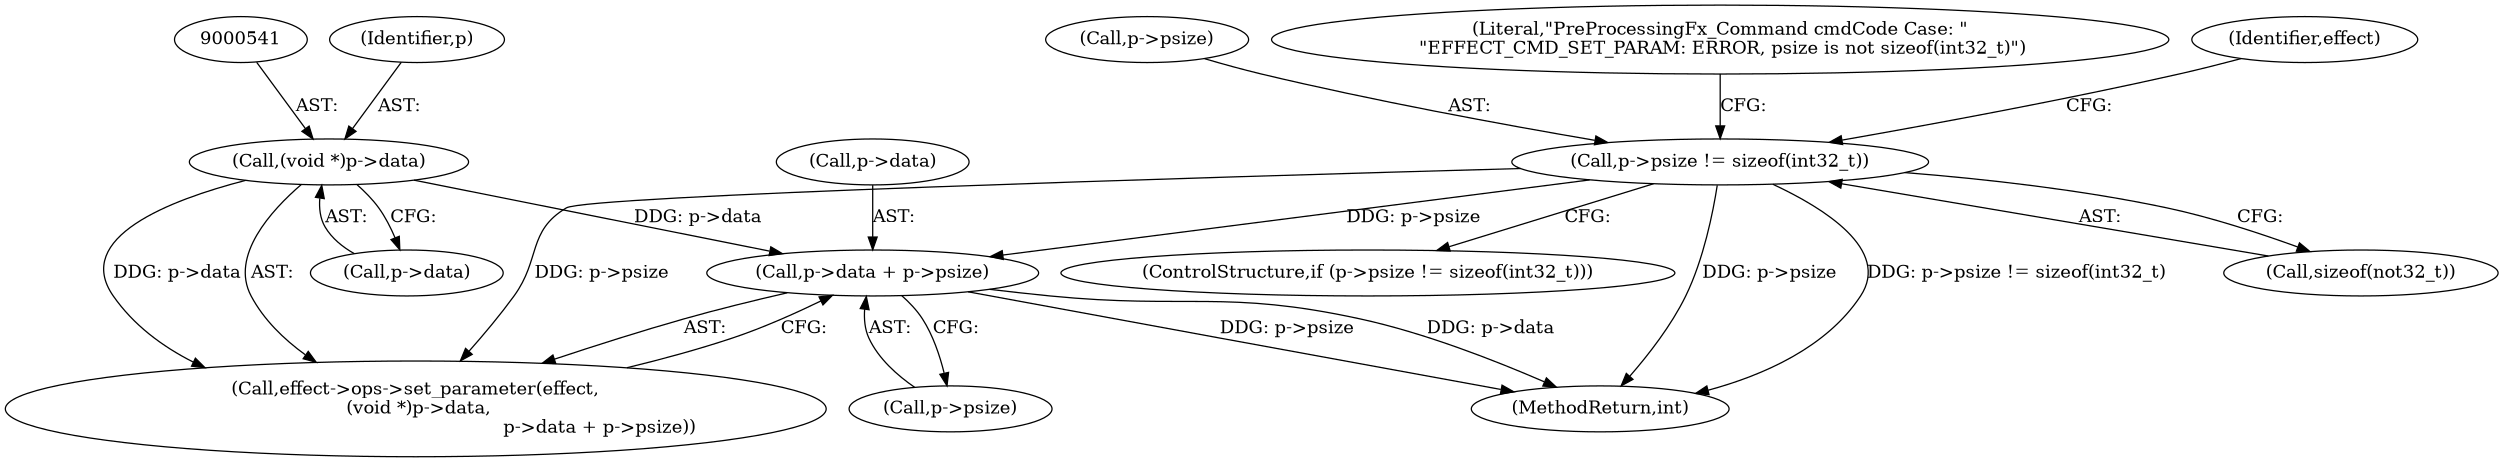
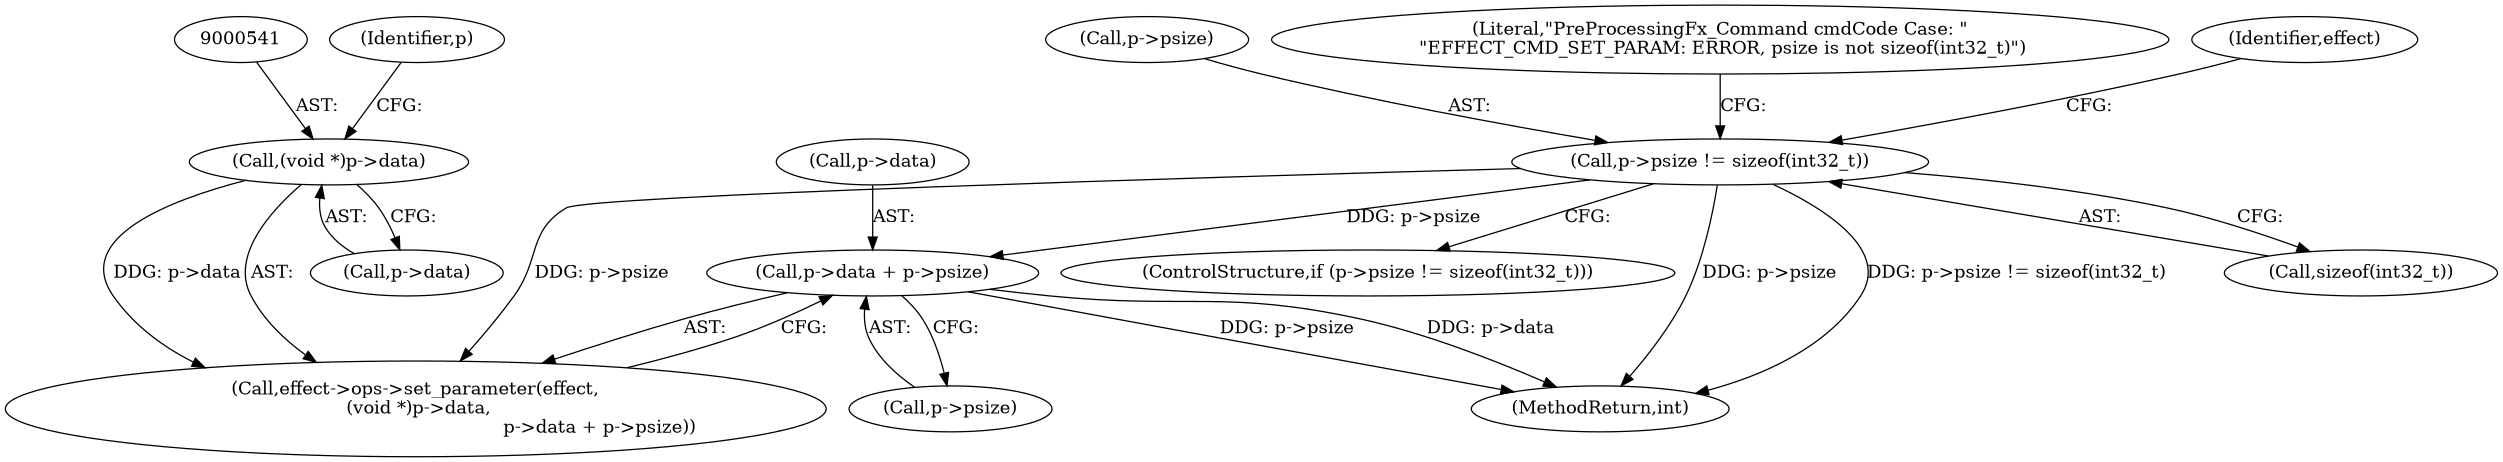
edge "(Identifier,p)" -> "(Call,(void *)p->data)": label "AST: " -> "CFG: "
edge "(Call,(void *)p->data)" -> "(Call,p->data + p->psize)": removed, label "DDG: p->data"
node "(Call,sizeof(not32_t))": label "(Call,sizeof(not32_t))" -> "(Call,sizeof(int32_t))"
